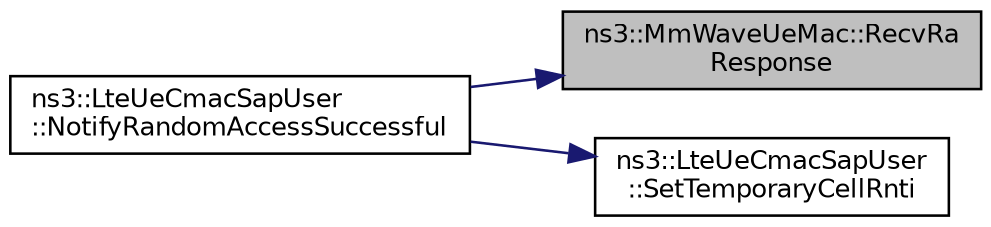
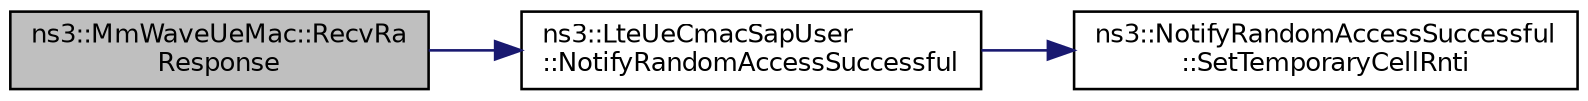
edge "ns3::LteUeCmacSapUser ::NotifyRandomAccessSuccessful" -> "ns3::MmWaveUeMac::RecvRa Response": reversed
node "ns3::LteUeCmacSapUser ::SetTemporaryCellRnti": label "ns3::LteUeCmacSapUser ::SetTemporaryCellRnti" -> "ns3::NotifyRandomAccessSuccessful ::SetTemporaryCellRnti"
